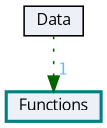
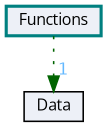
edge "Data" -> "Functions": reversed
